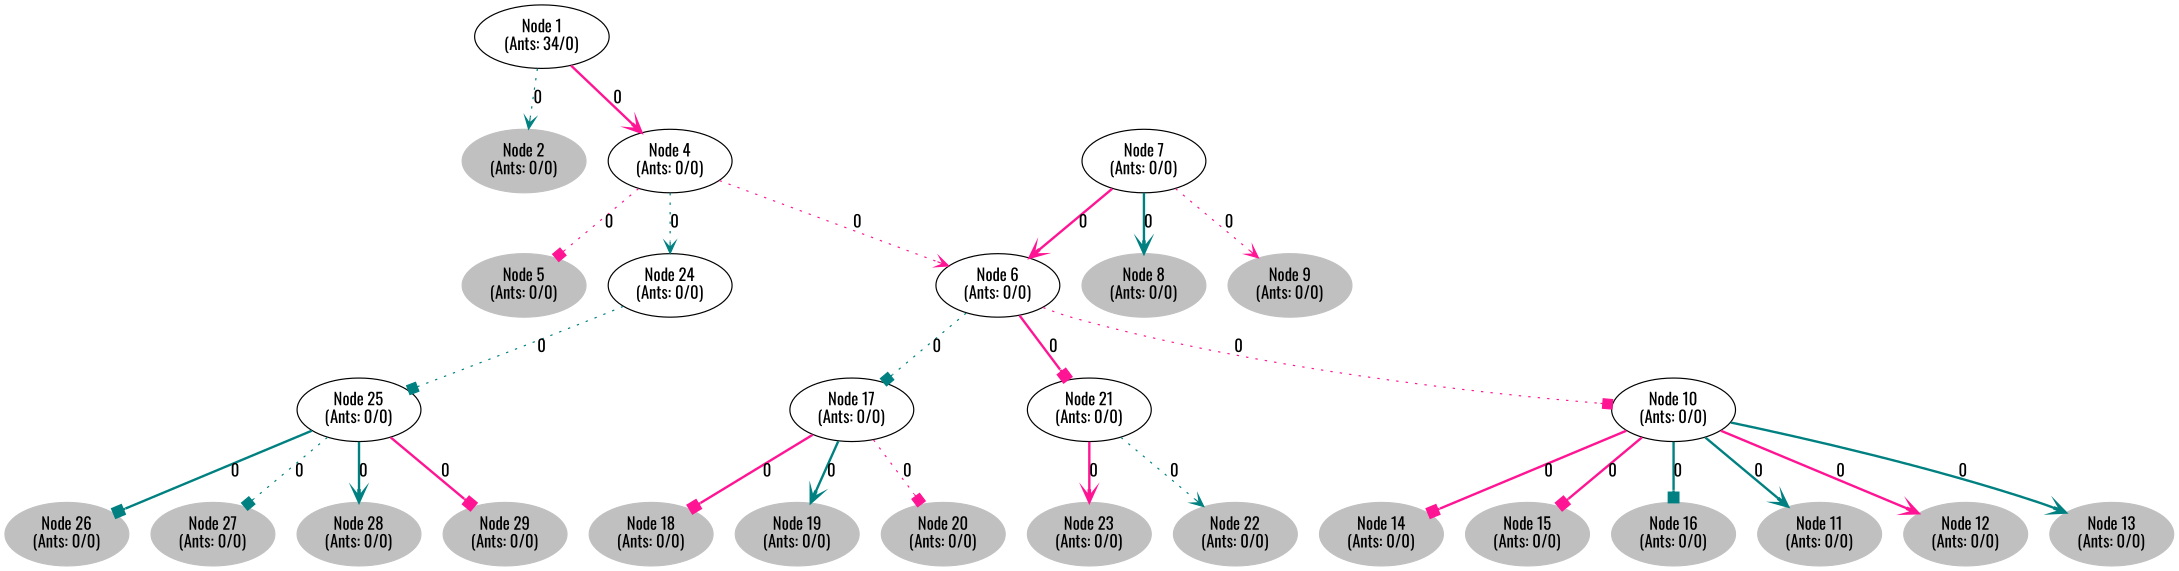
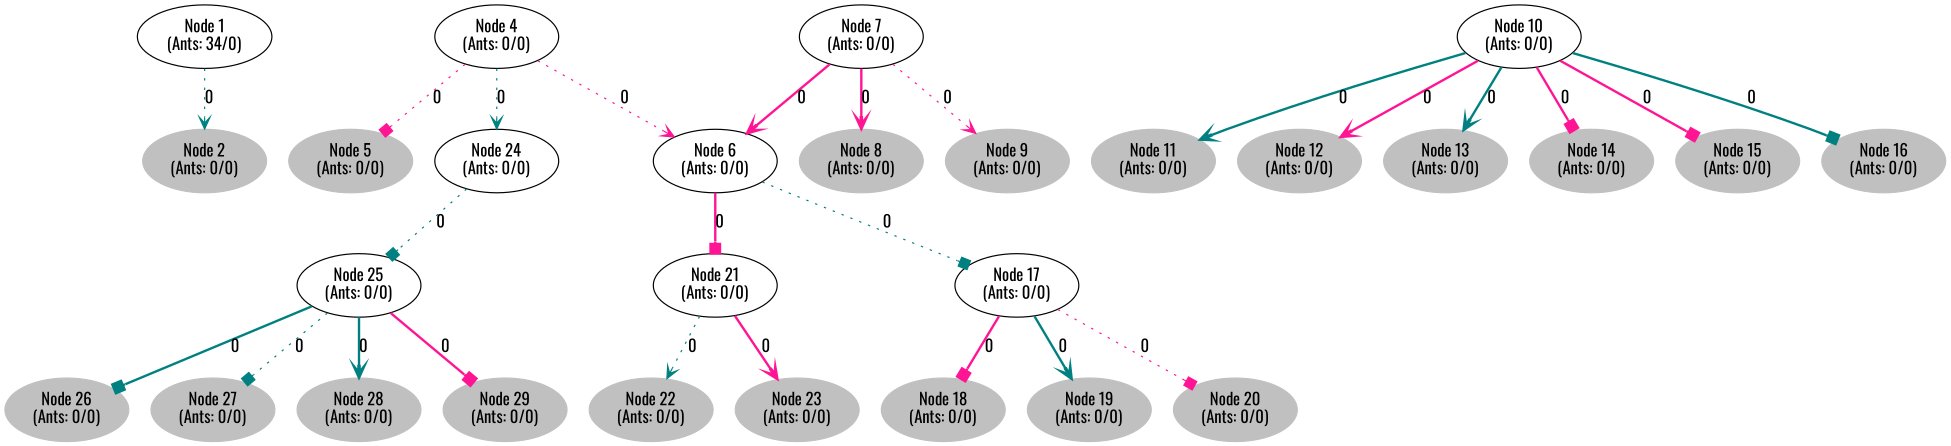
edge "Node 1 (Ants: 34/0)" -> "Node 4 (Ants: 0/0)": removed, label "0"
edge "Node 7 (Ants: 0/0)" -> "Node 8 (Ants: 0/0)": color teal -> deeppink
edge "Node 6 (Ants: 0/0)" -> "Node 10 (Ants: 0/0)": removed, label "0"
